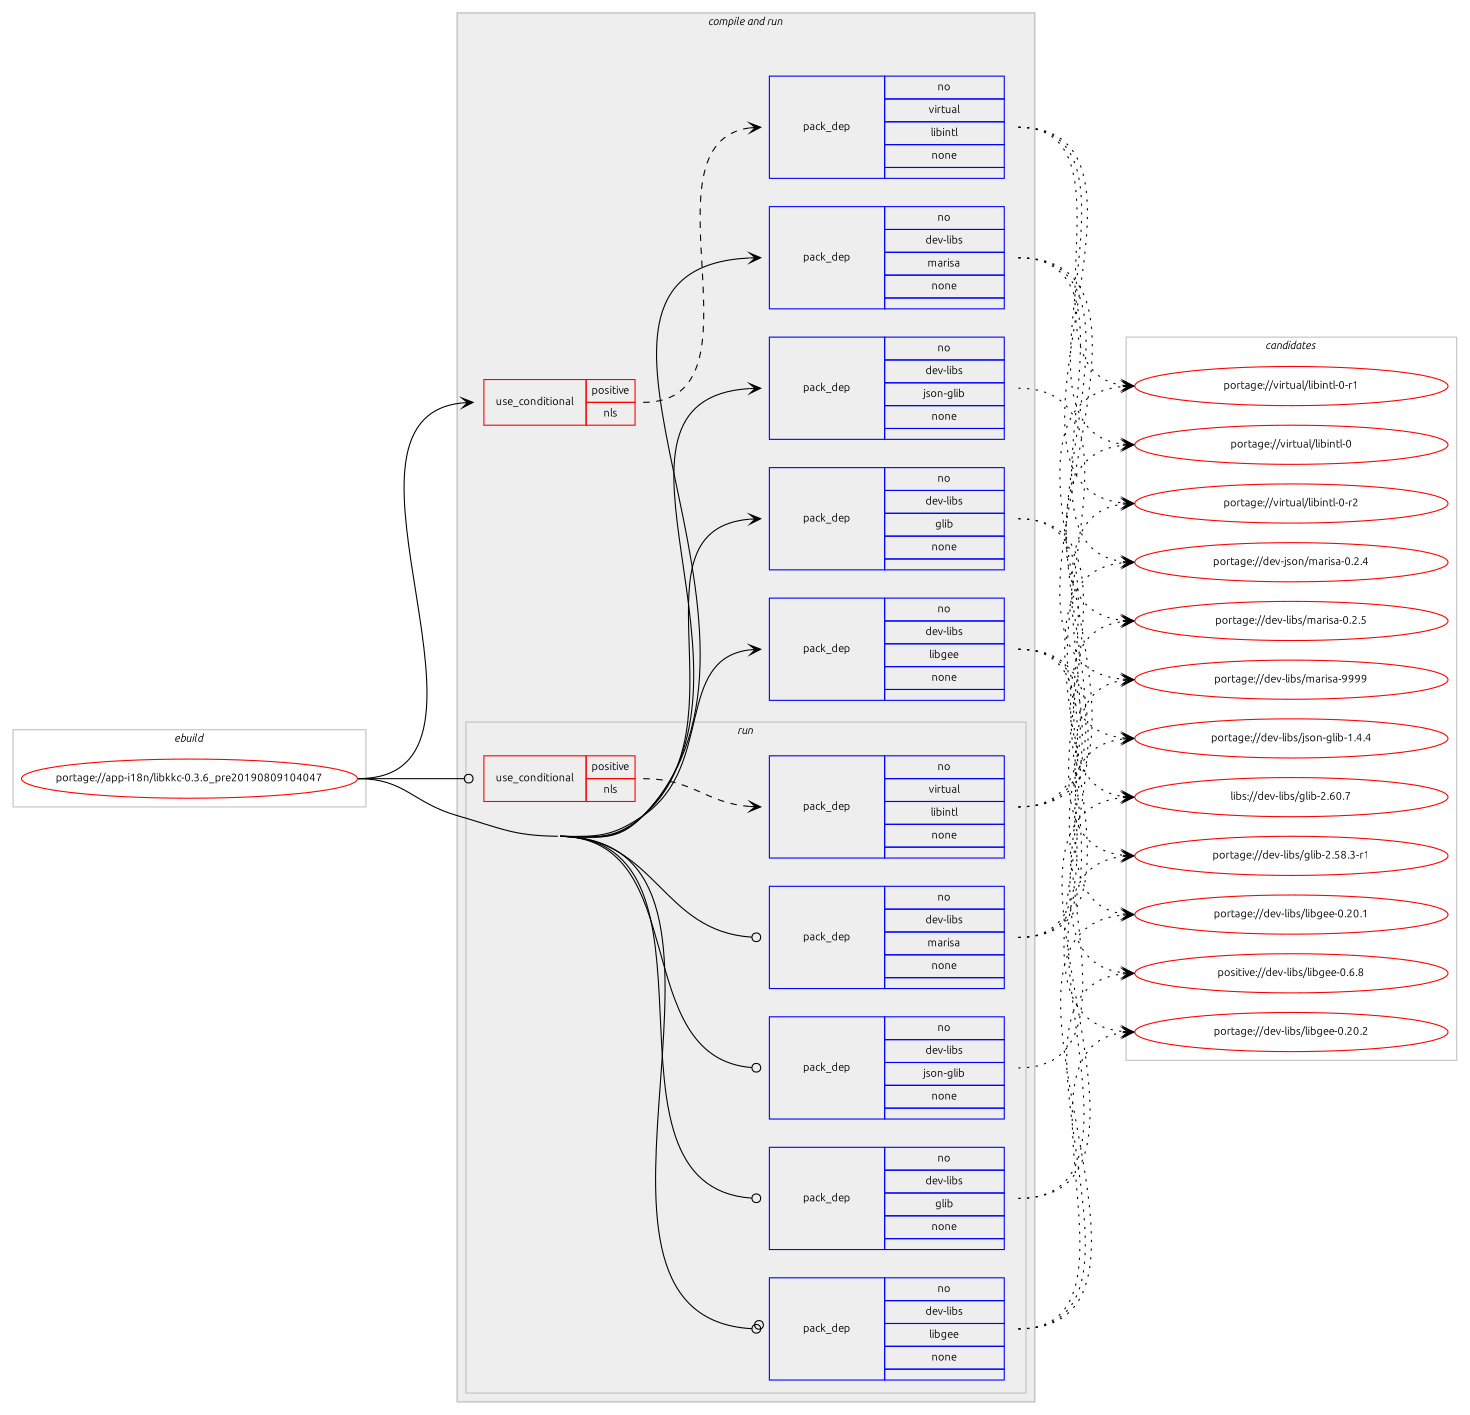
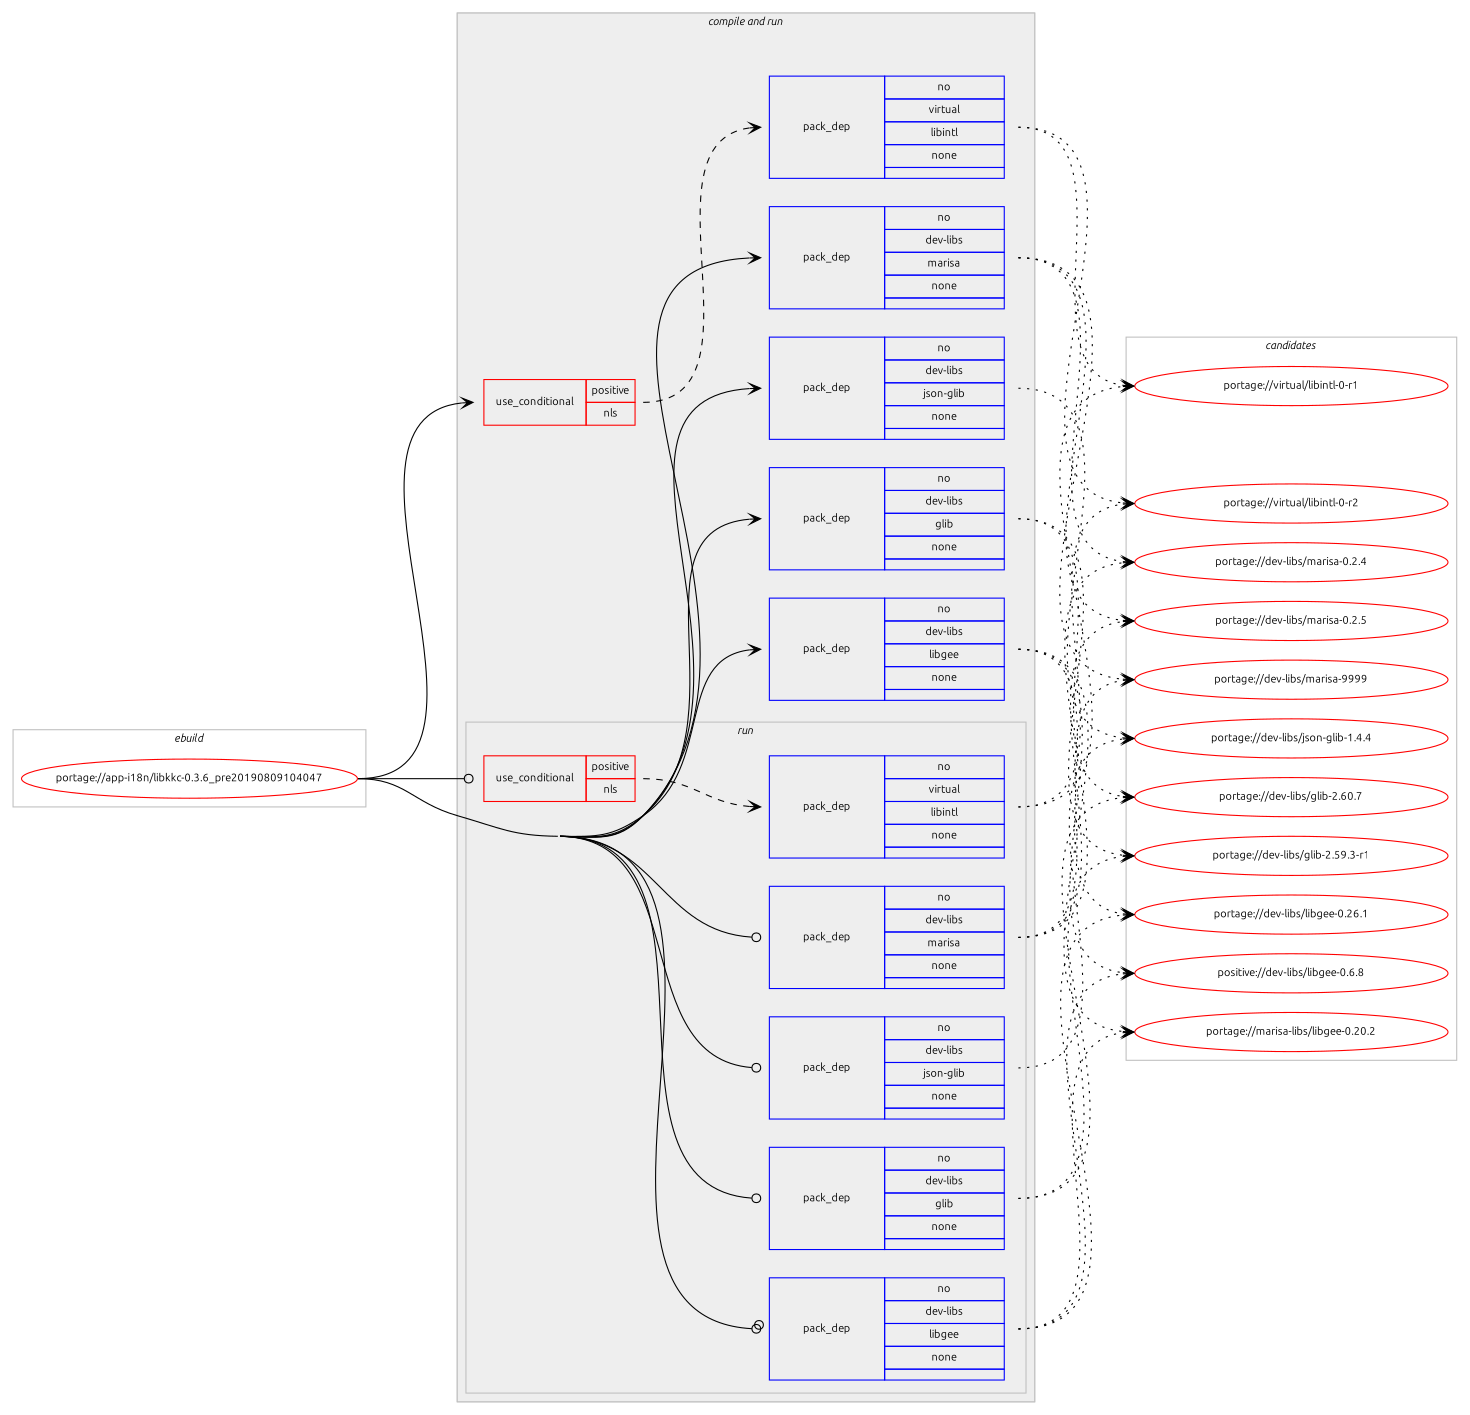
node "portage://virtual/libintl-0": removed
node "portage://dev-json/marisa-0.2.4": label "portage://dev-json/marisa-0.2.4" -> "portage://dev-libs/marisa-0.2.4"
node "libs://dev-libs/glib-2.60.7": label "libs://dev-libs/glib-2.60.7" -> "portage://dev-libs/glib-2.60.7"
node "portage://dev-libs/glib-2.58.3-r1": label "portage://dev-libs/glib-2.58.3-r1" -> "portage://dev-libs/glib-2.59.3-r1"
node "portage://dev-libs/libgee-0.20.1": label "portage://dev-libs/libgee-0.20.1" -> "portage://dev-libs/libgee-0.26.1"
node "portage://dev-libs/libgee-0.20.2": label "portage://dev-libs/libgee-0.20.2" -> "portage://marisa-libs/libgee-0.20.2"
